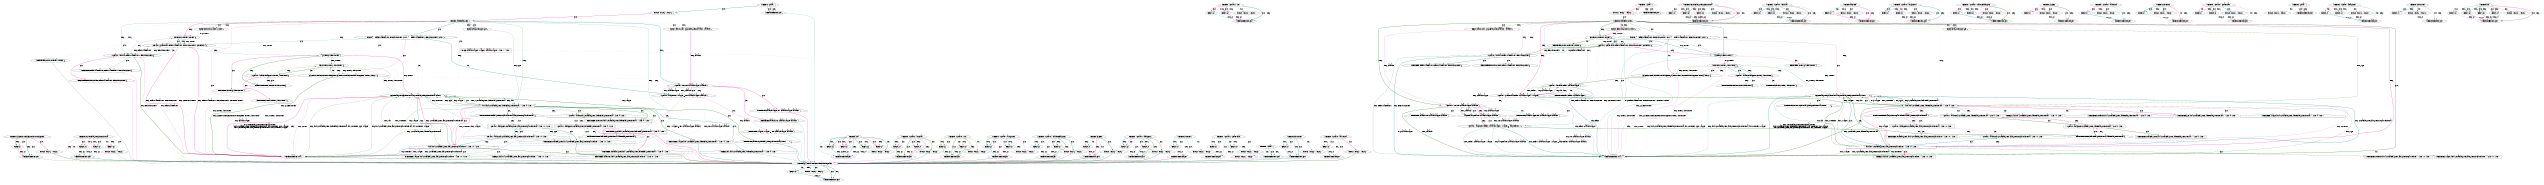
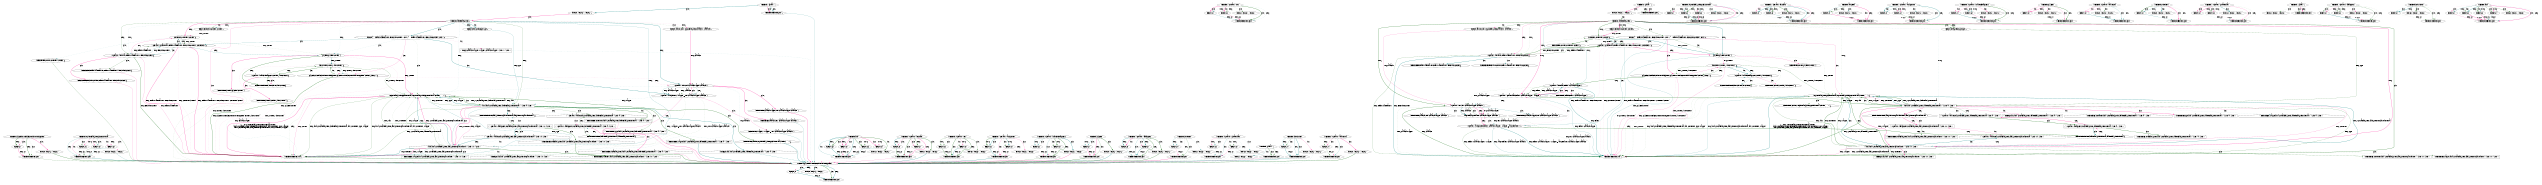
edge "(<operator>.greaterThan,RefPtr<CallbackWrapper> wrapper)" -> "(<operator>.lessThan,RefPtr<CallbackWrapper)": label "DDG: this" -> "AST: "
